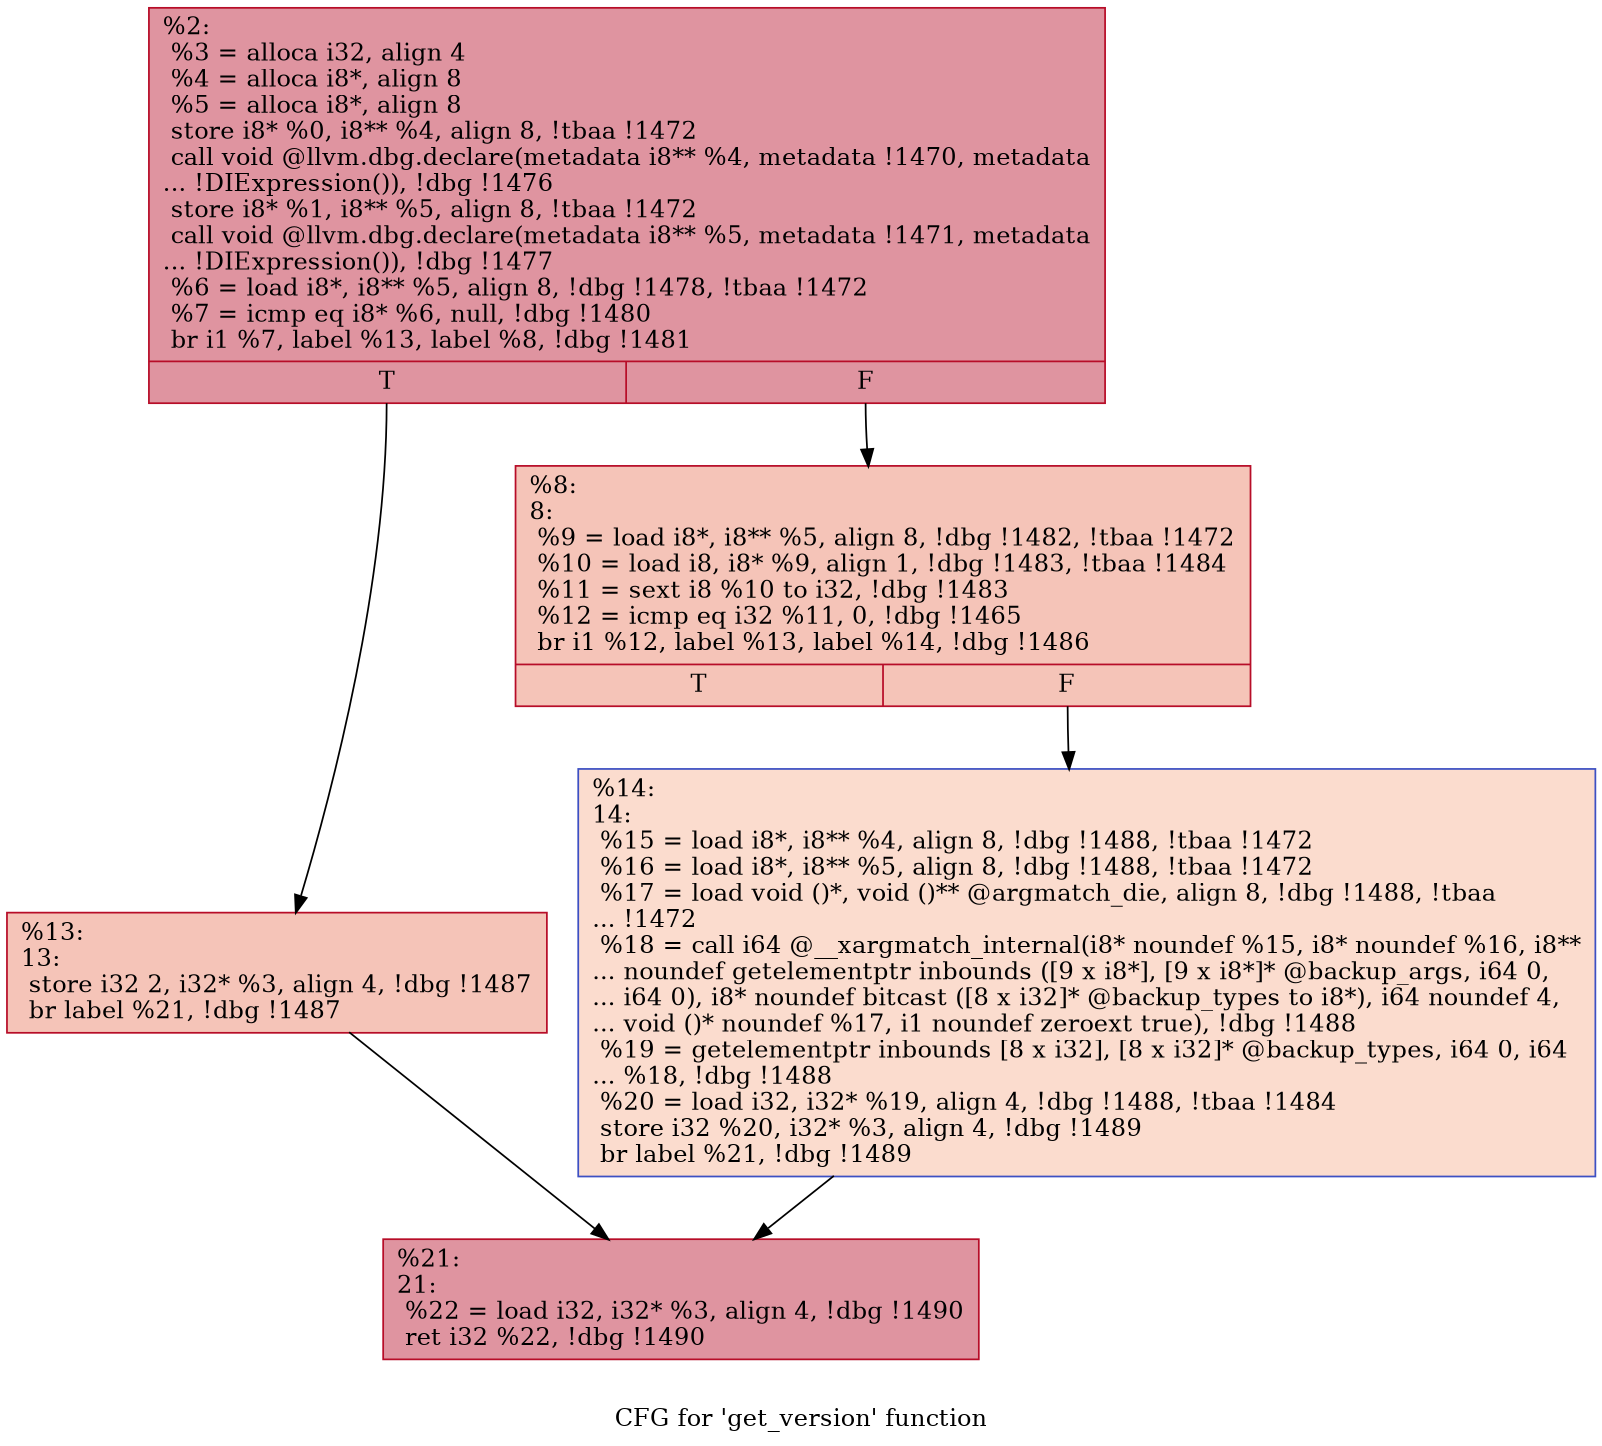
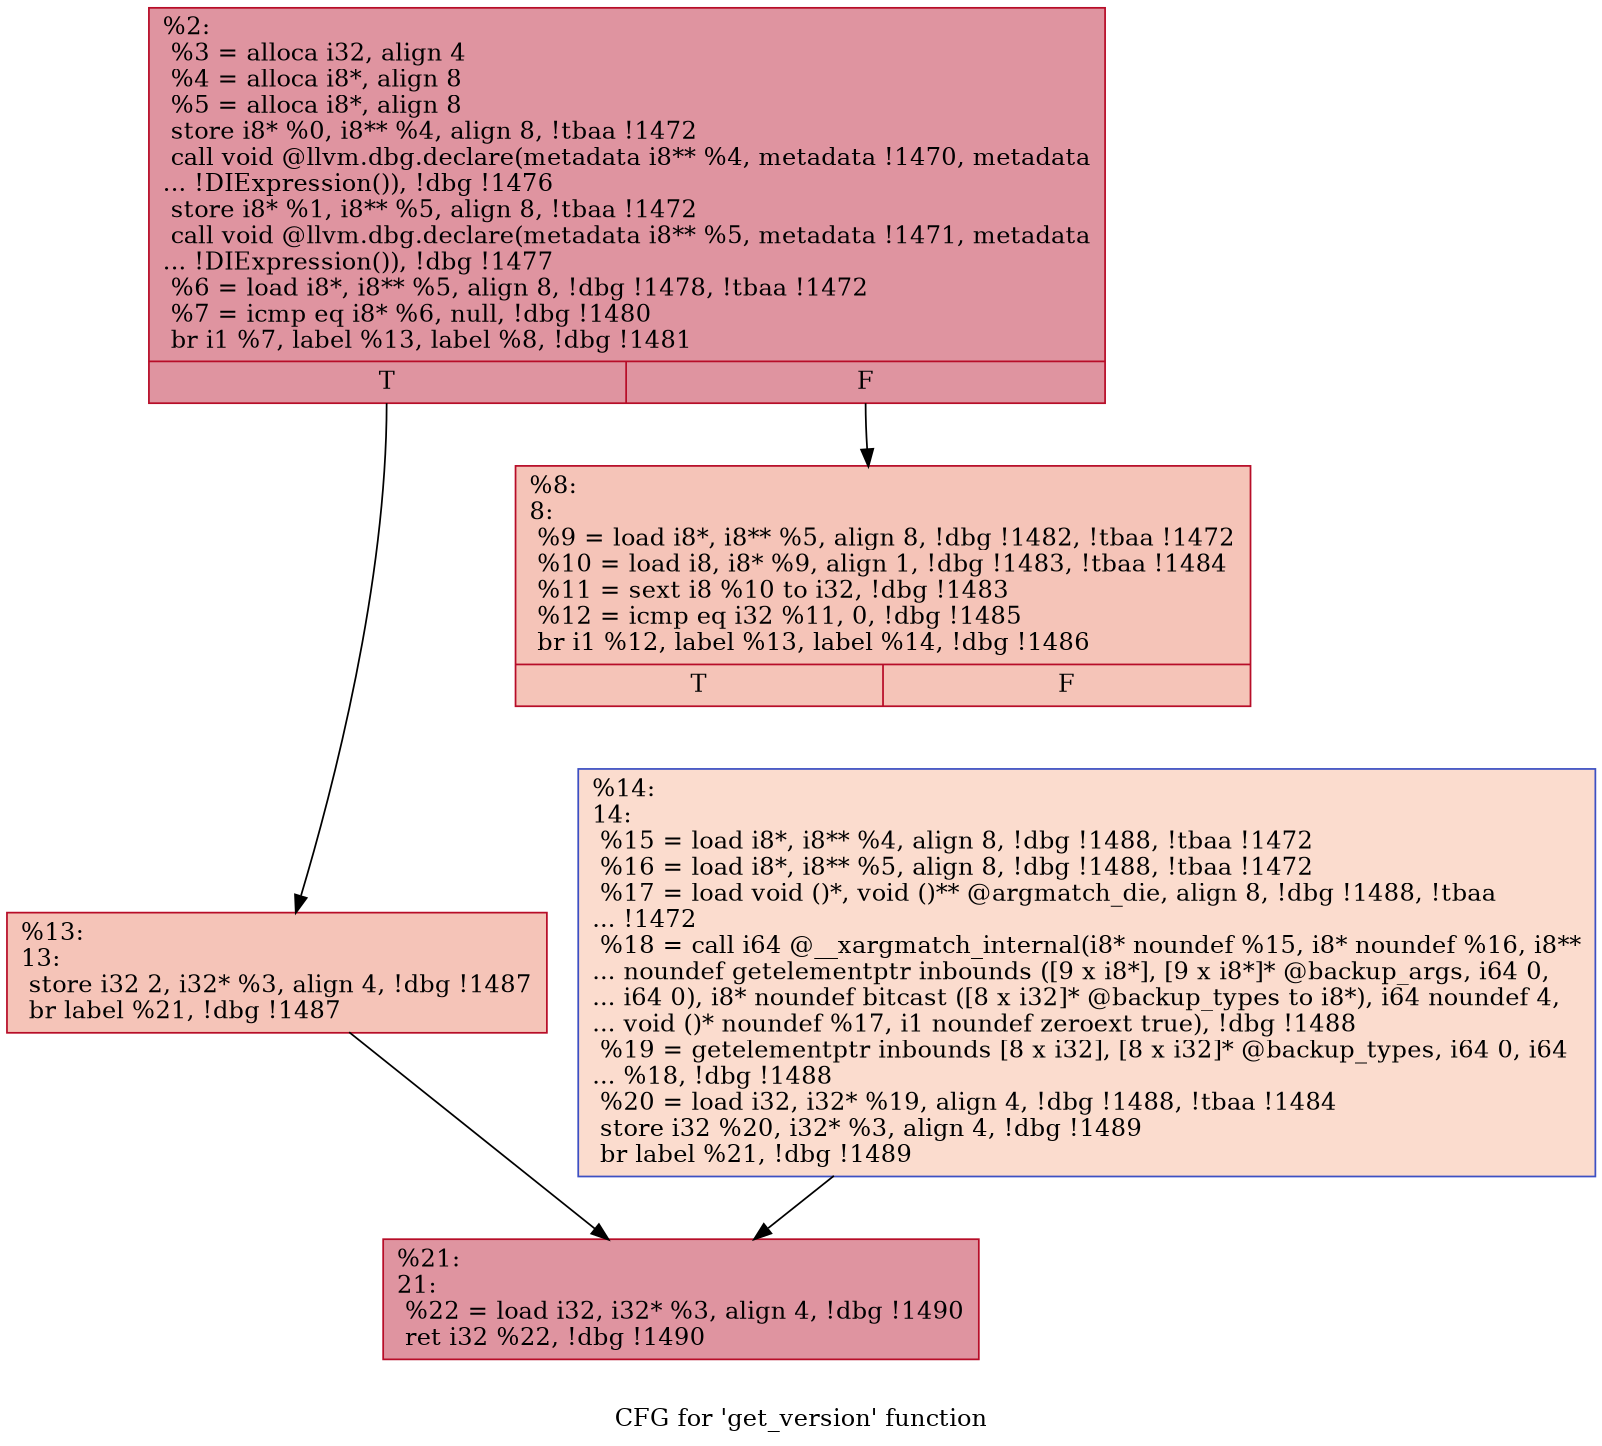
node "%8:": text "%12 = icmp eq i32 %11, 0, !dbg !1465" -> "%12 = icmp eq i32 %11, 0, !dbg !1485"
edge "%8:" -> "%14:": removed
